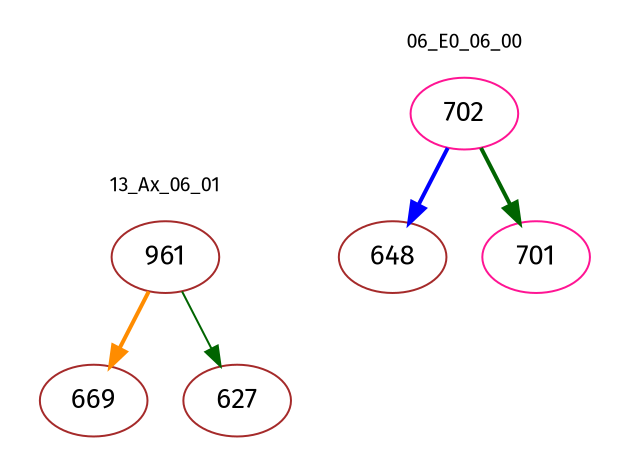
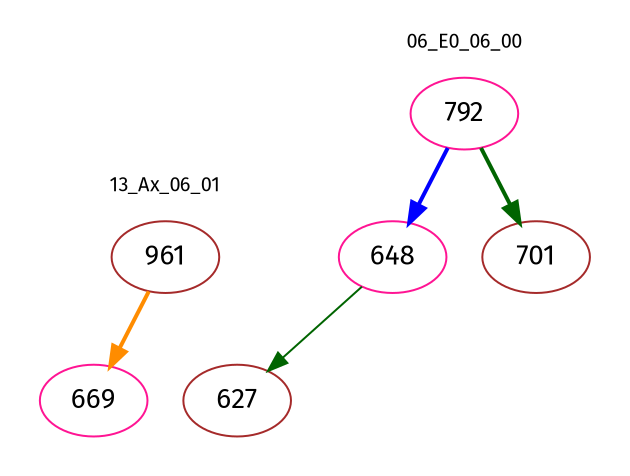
node "702": label "702" -> "792"
node "648": color brown -> deeppink
node "701": color deeppink -> brown
edge "961" -> "627": now "648" -> "627"
node "669": color brown -> deeppink
